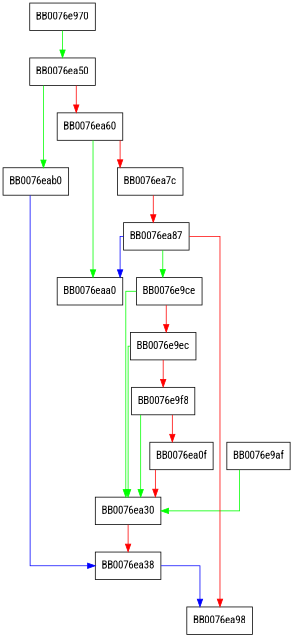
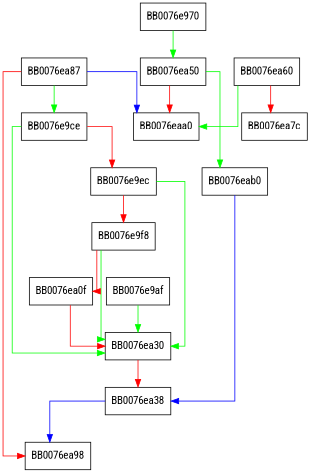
edge "BB0076ea50" -> "BB0076ea60": now "BB0076ea50" -> "BB0076eaa0"
edge "BB0076ea7c" -> "BB0076ea87": removed
